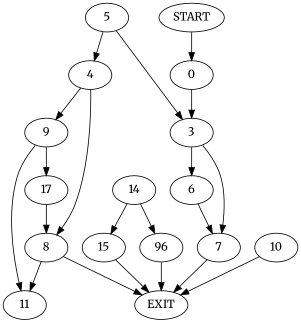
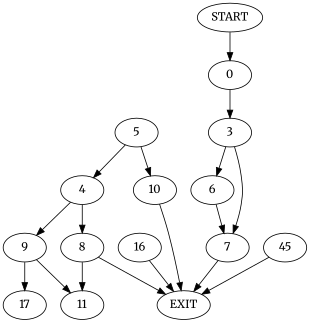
edge "5" -> "3": now "5" -> "10"
node "14": removed
edge "17" -> "8": removed
node "15": label "15" -> "45"
node "96": label "96" -> "16"
